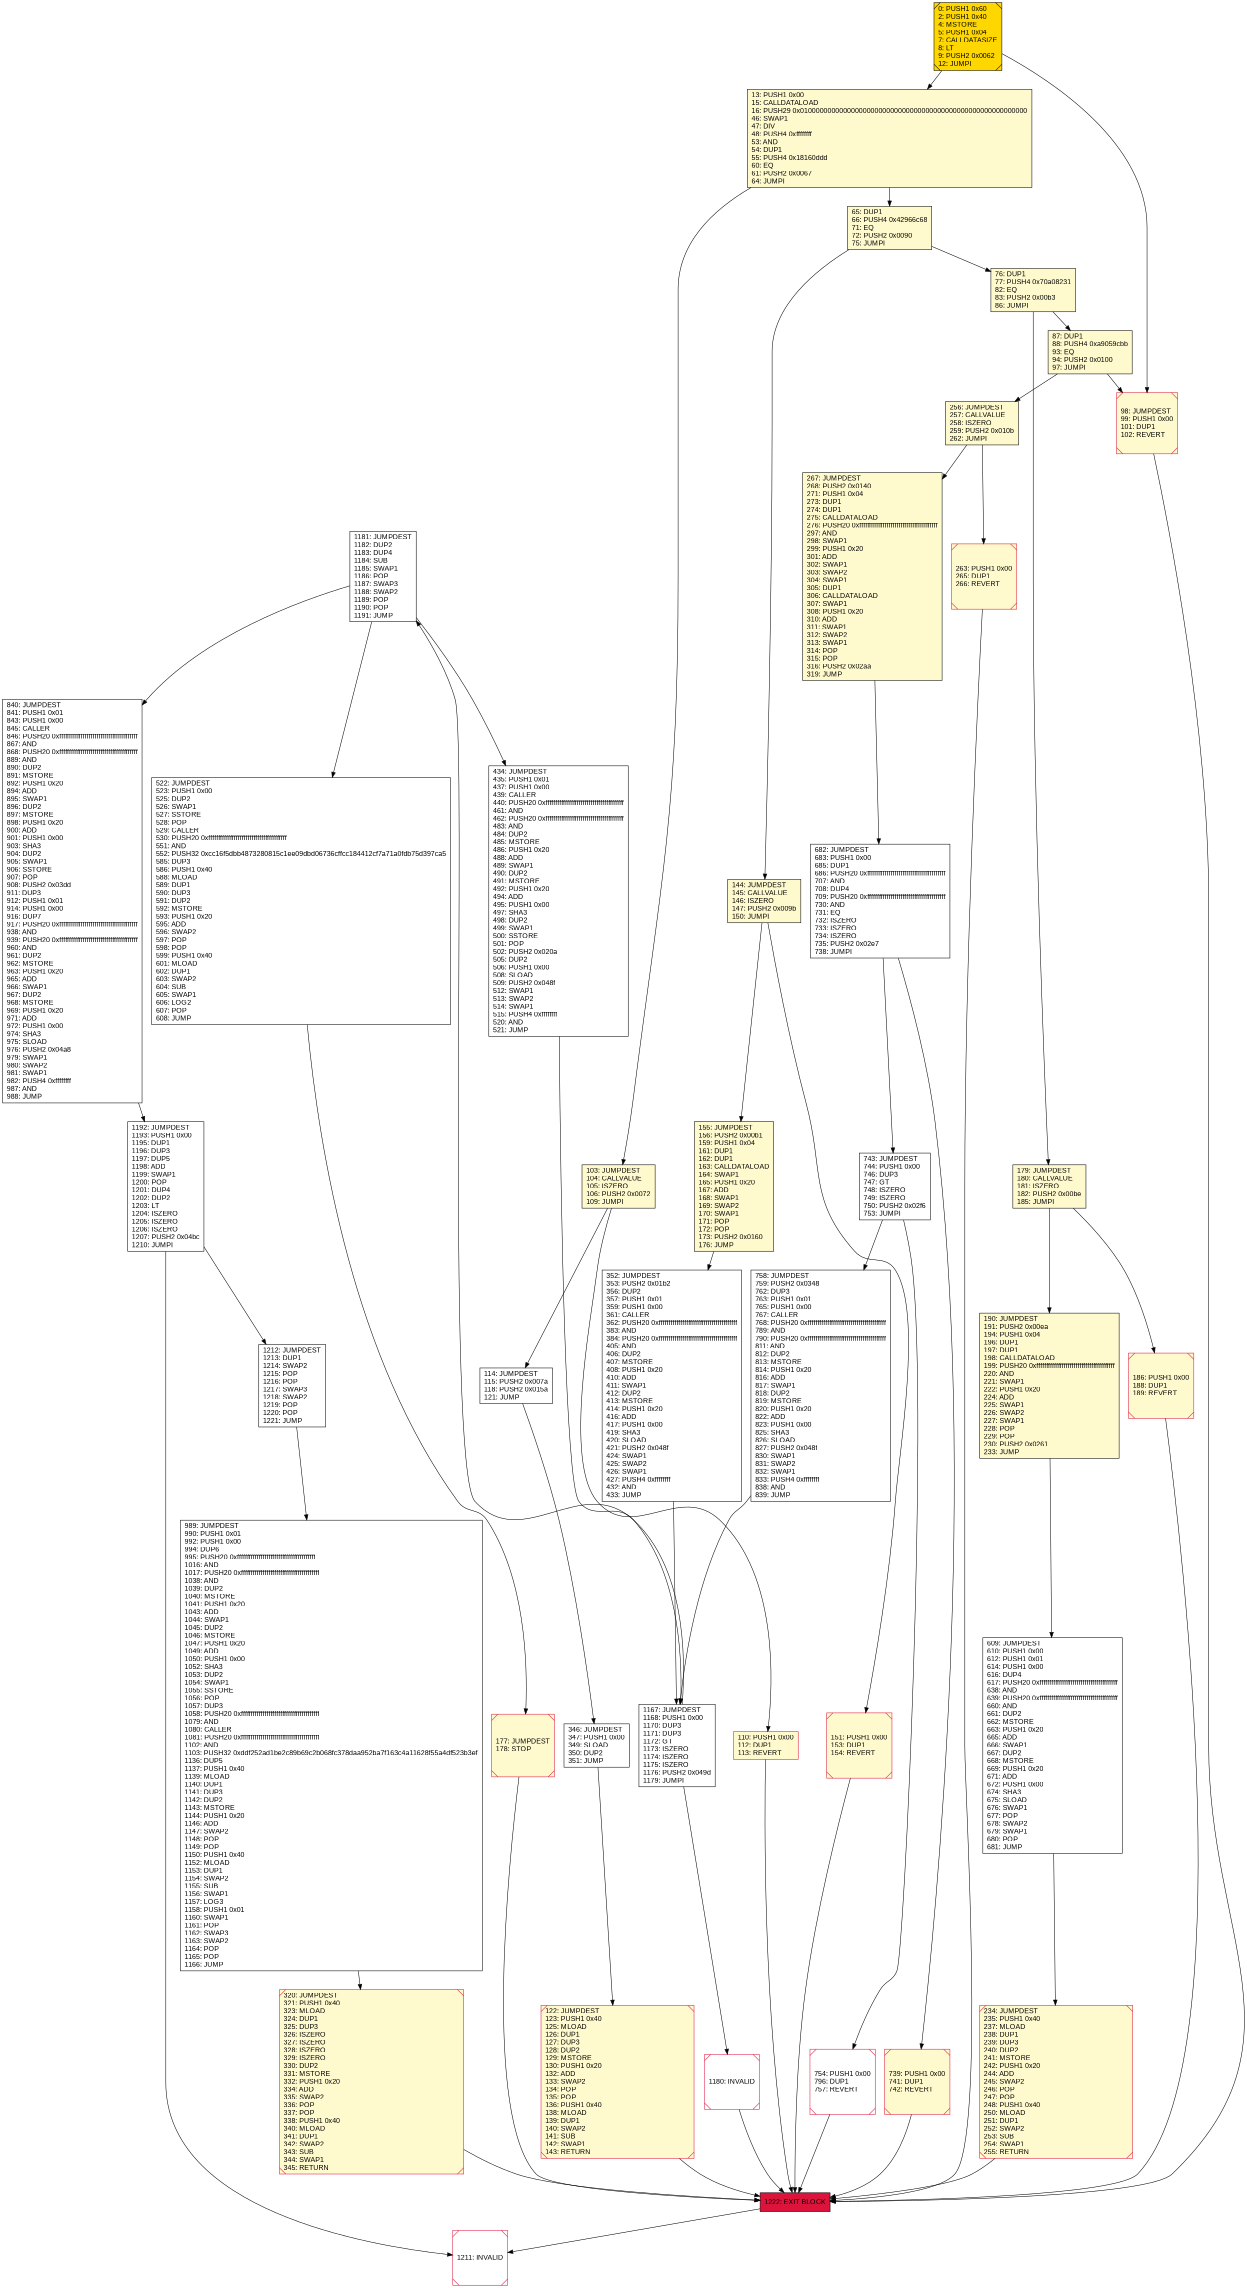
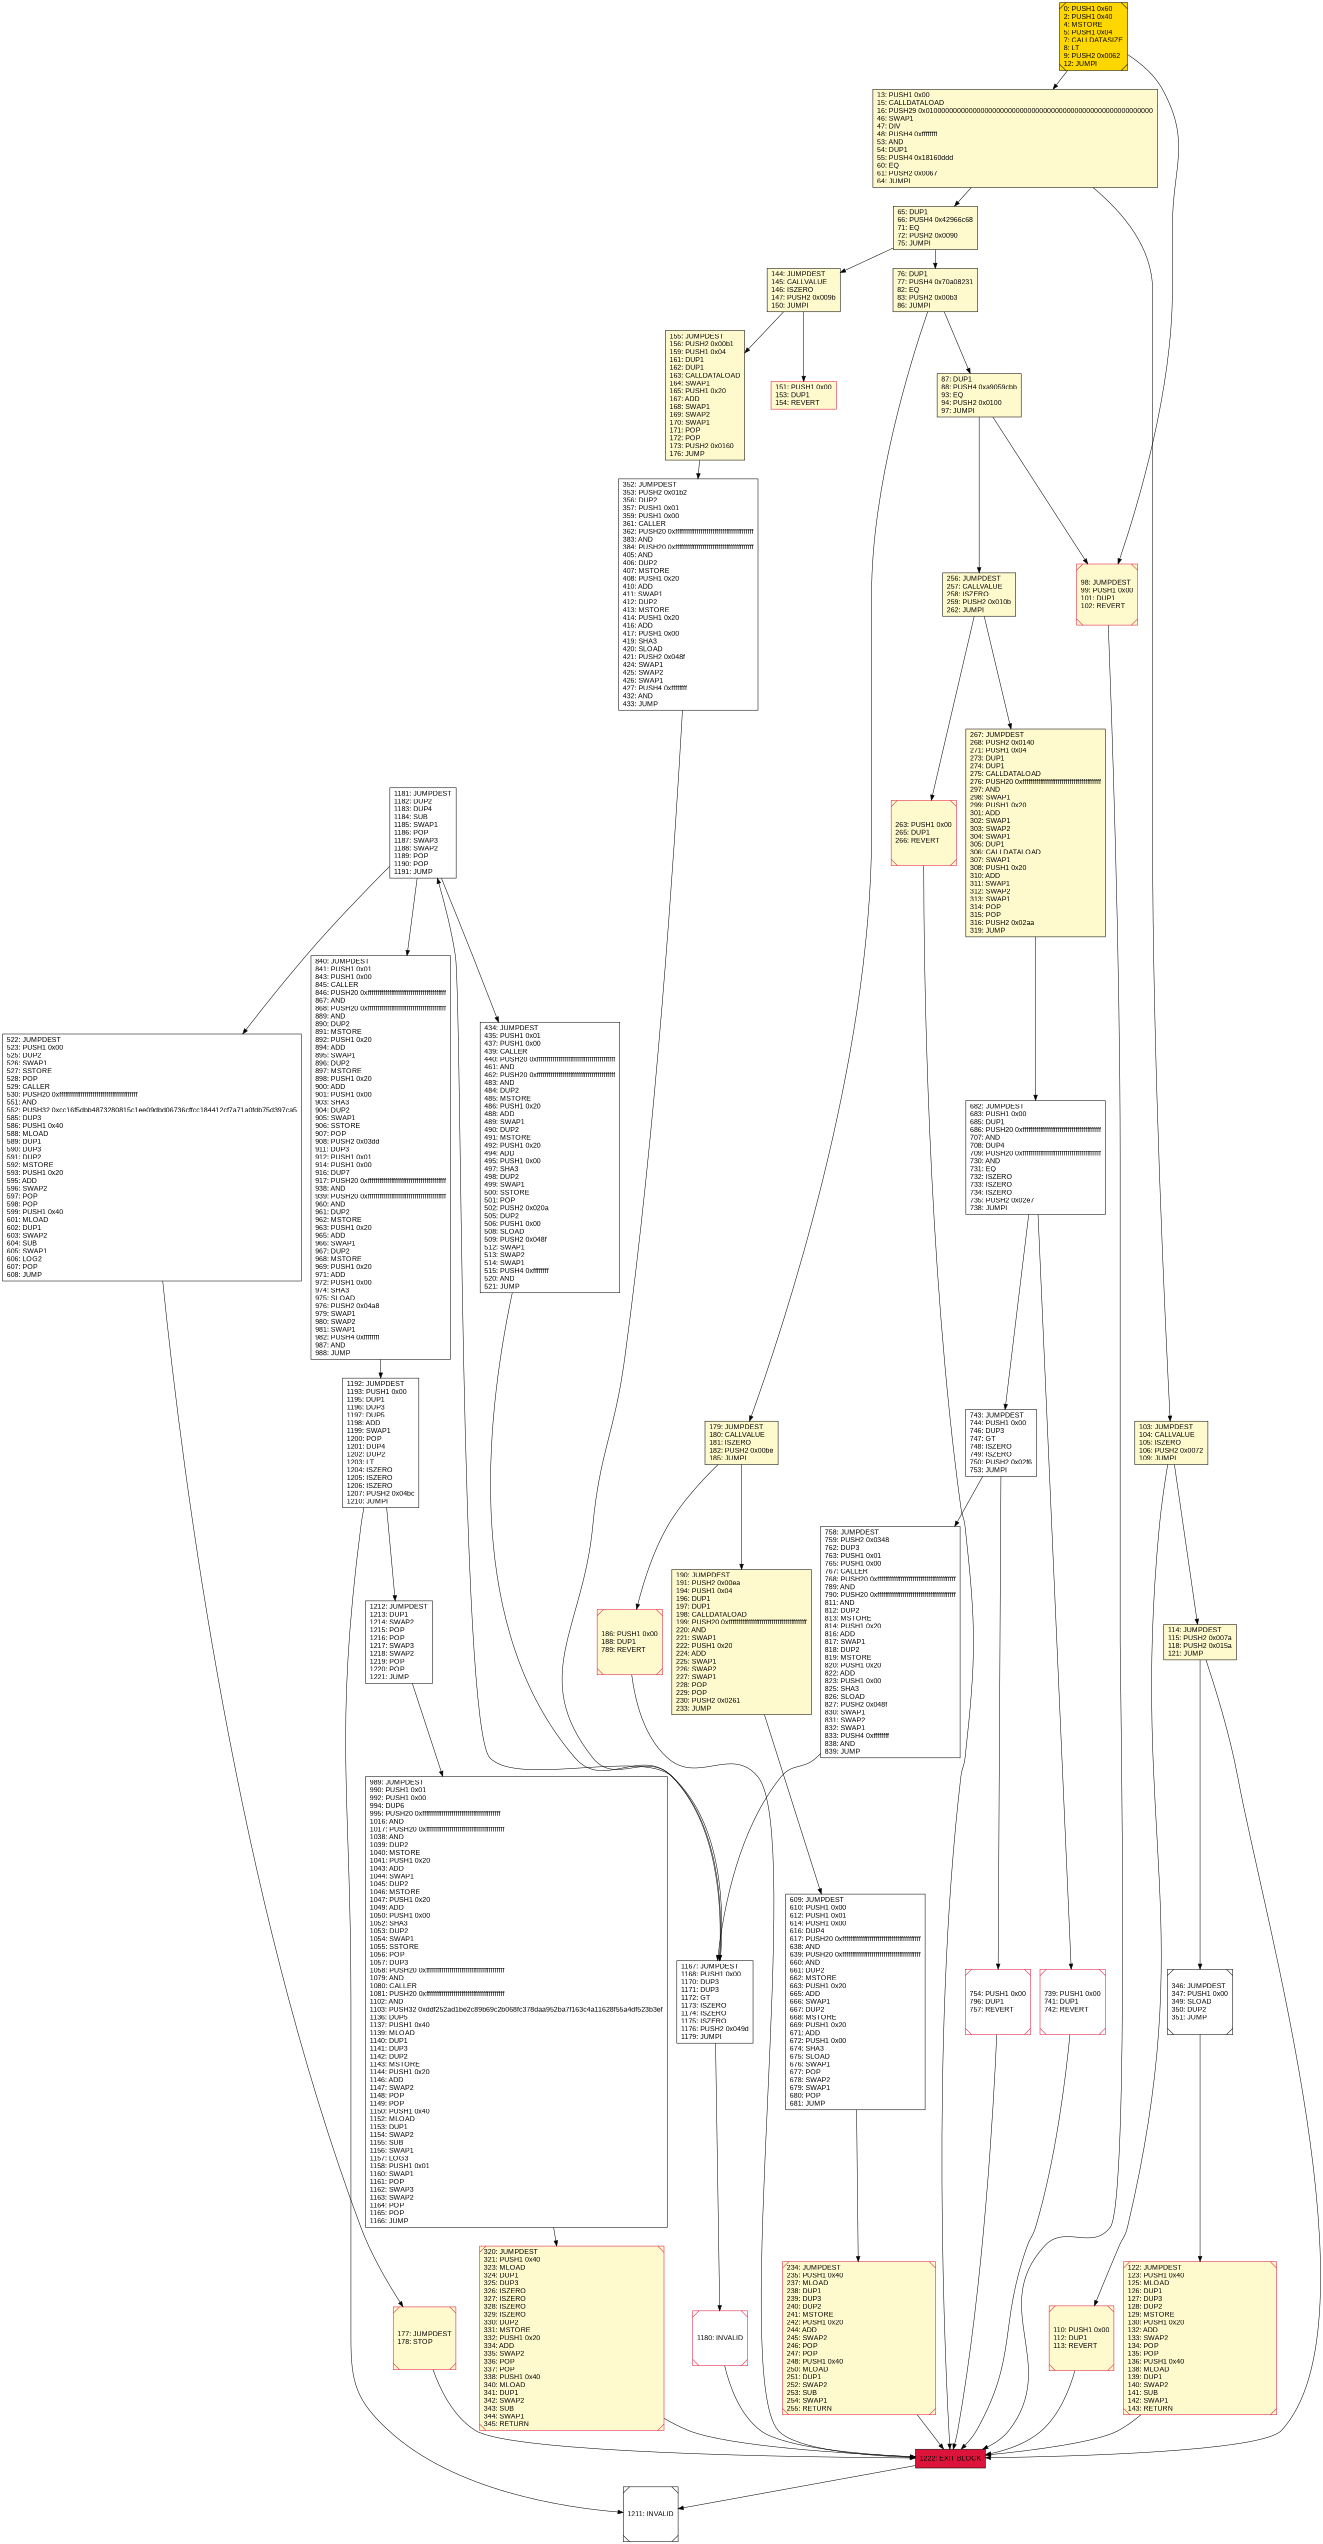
node "114: JUMPDEST 115: PUSH2 0x007a 118: PUSH2 0x015a 121: JUMP": fillcolor white -> lemonchiffon
node "186: PUSH1 0x00 188: DUP1 189: REVERT": label "186: PUSH1 0x00 188: DUP1 189: REVERT" -> "186: PUSH1 0x00 188: DUP1 789: REVERT"
node "346: JUMPDEST 347: PUSH1 0x00 349: SLOAD 350: DUP2 351: JUMP": shape box -> Msquare
node "110: PUSH1 0x00 112: DUP1 113: REVERT": shape box -> Msquare
node "151: PUSH1 0x00 153: DUP1 154: REVERT": shape Msquare -> box
edge "151: PUSH1 0x00 153: DUP1 154: REVERT" -> "1222: EXIT BLOCK": now "114: JUMPDEST 115: PUSH2 0x007a 118: PUSH2 0x015a 121: JUMP" -> "1222: EXIT BLOCK"
node "739: PUSH1 0x00 741: DUP1 742: REVERT": fillcolor lemonchiffon -> white
node "1211: INVALID": color crimson -> black
